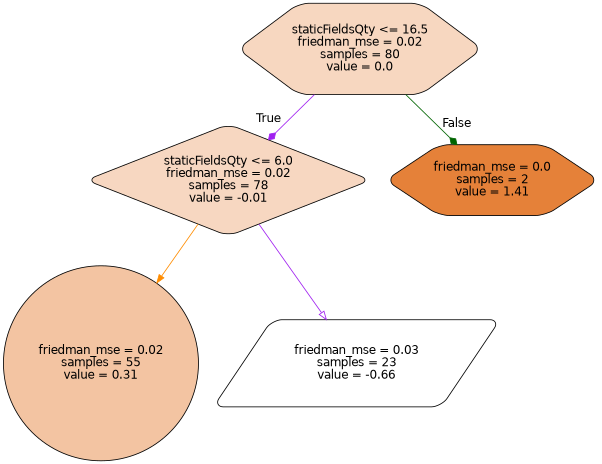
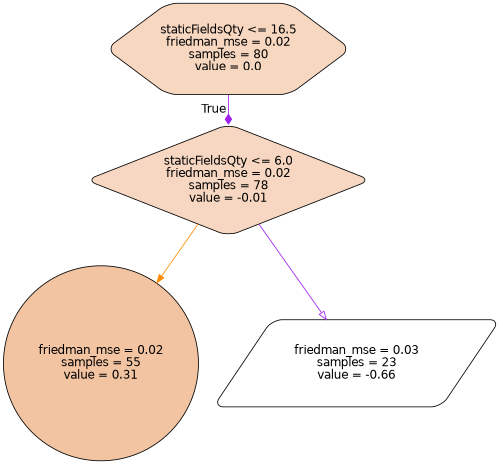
node "friedman_mse = 0.0 samples = 2 value = 1.41": removed
